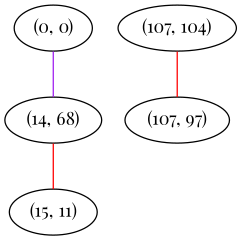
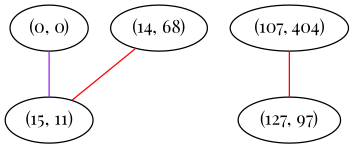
node "(107, 104)": label "(107, 104)" -> "(107, 404)"
edge "(0, 0)" -- "(14, 68)": now "(0, 0)" -- "(15, 11)"
node "(107, 97)": label "(107, 97)" -> "(127, 97)"
